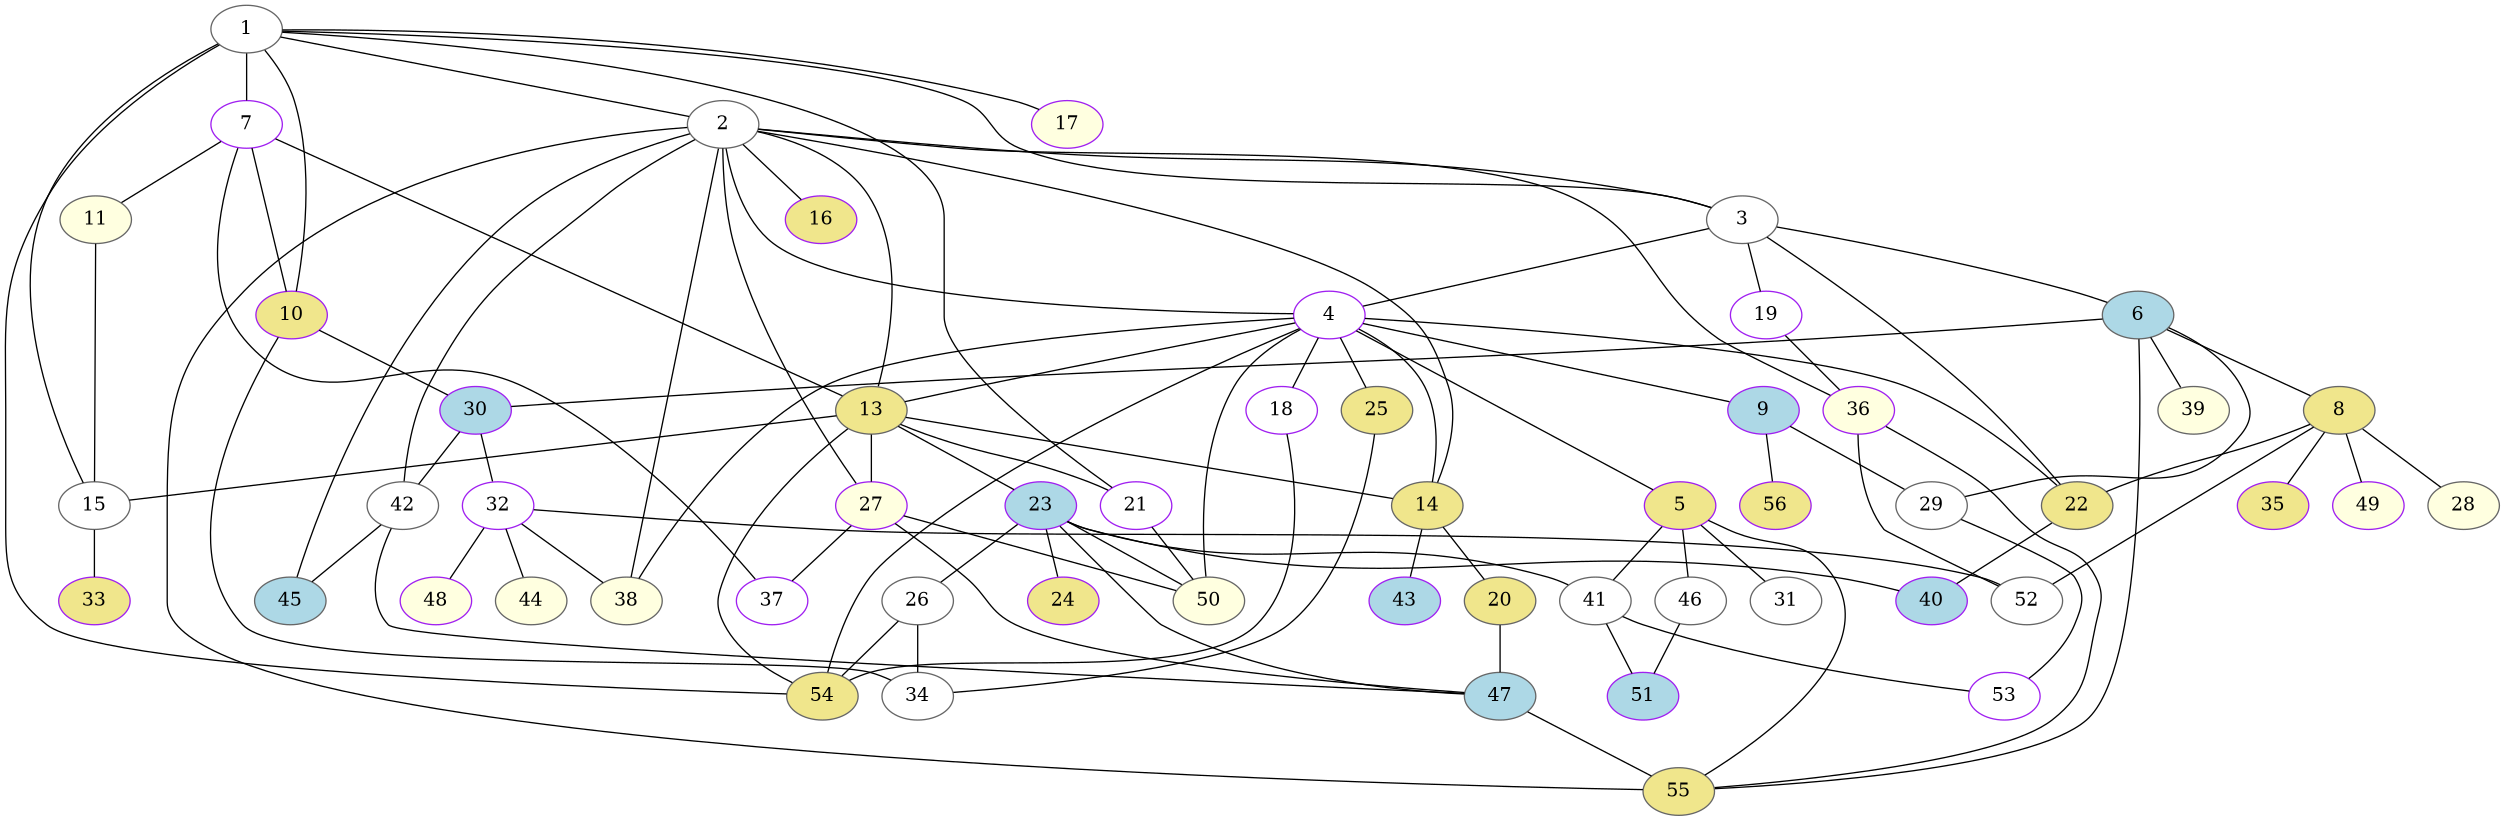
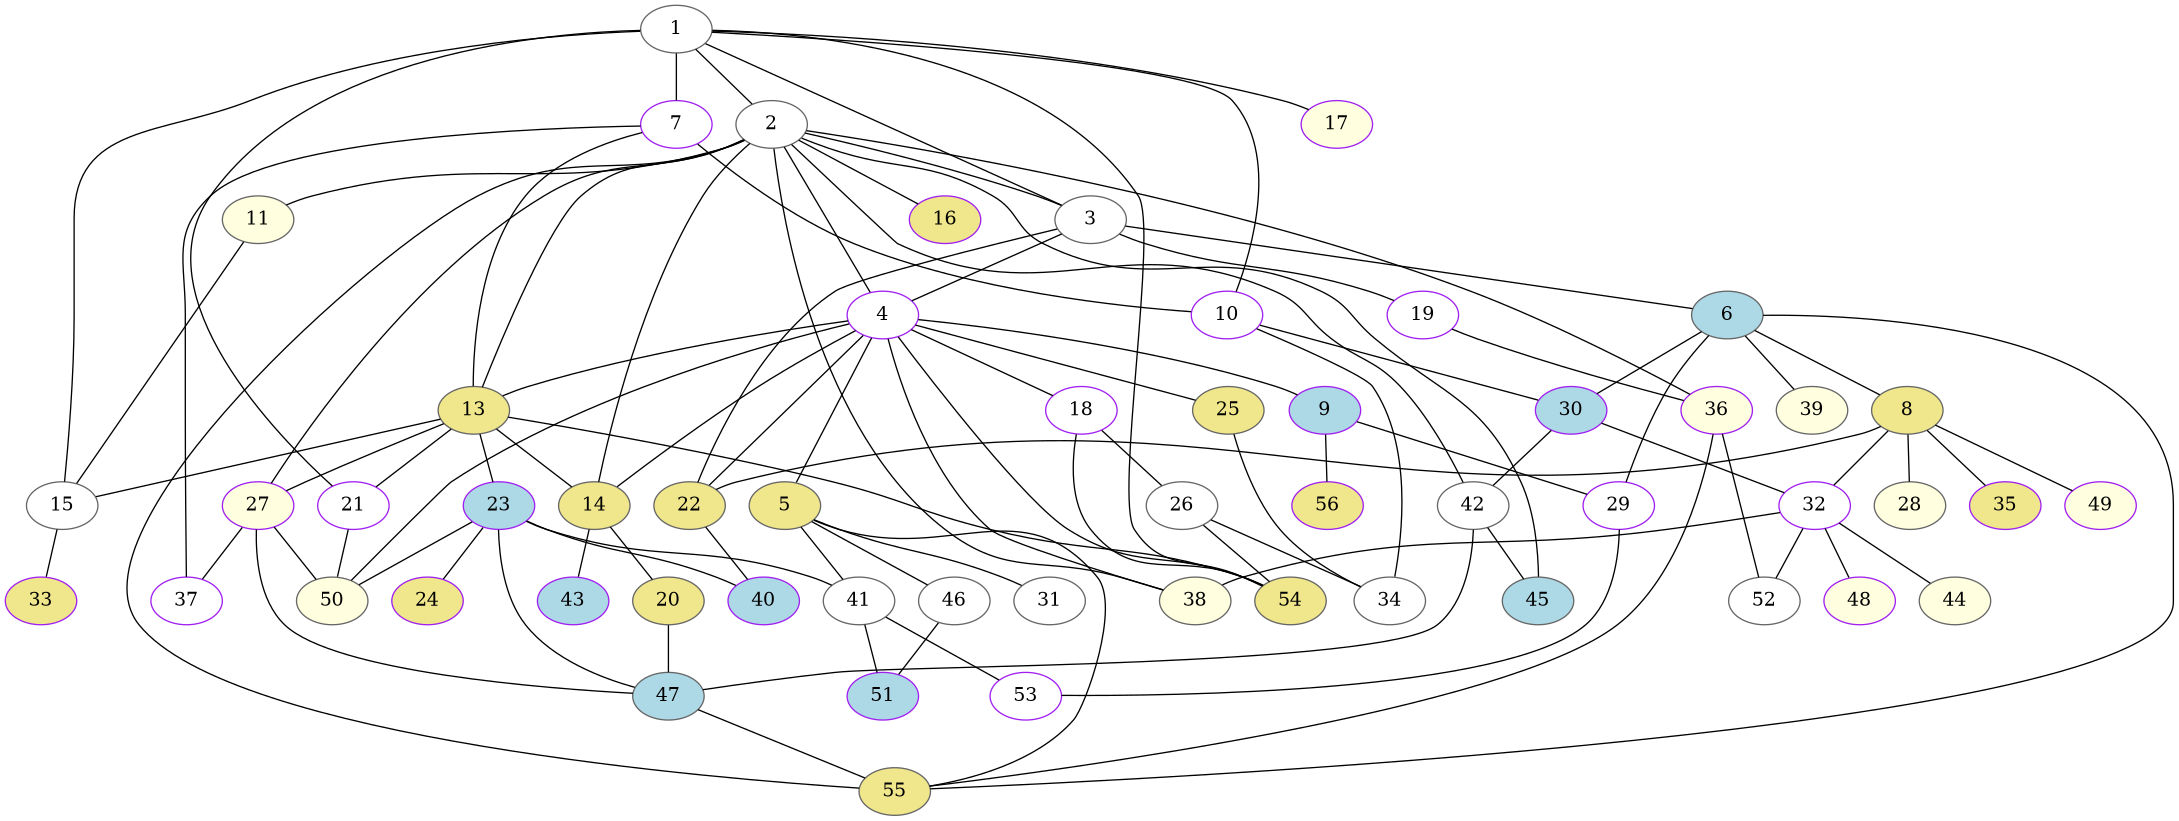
edge "7" -- "11": now "2" -- "11"
node "10": fillcolor khaki -> white
node "5": color purple -> gray40
node "29": color gray40 -> purple
edge "8" -- "52": now "8" -- "32"
edge "23" -- "26": now "18" -- "26"
